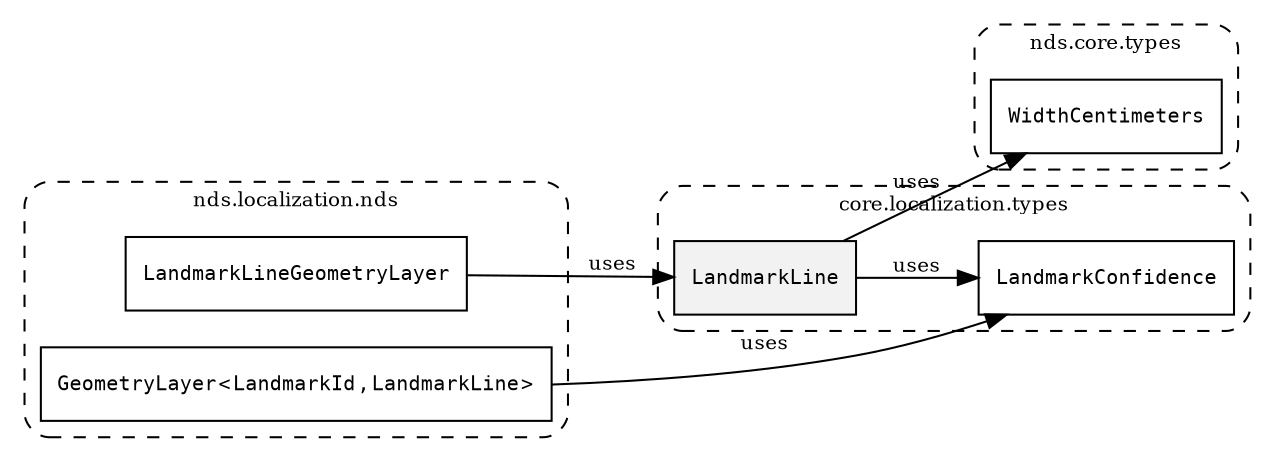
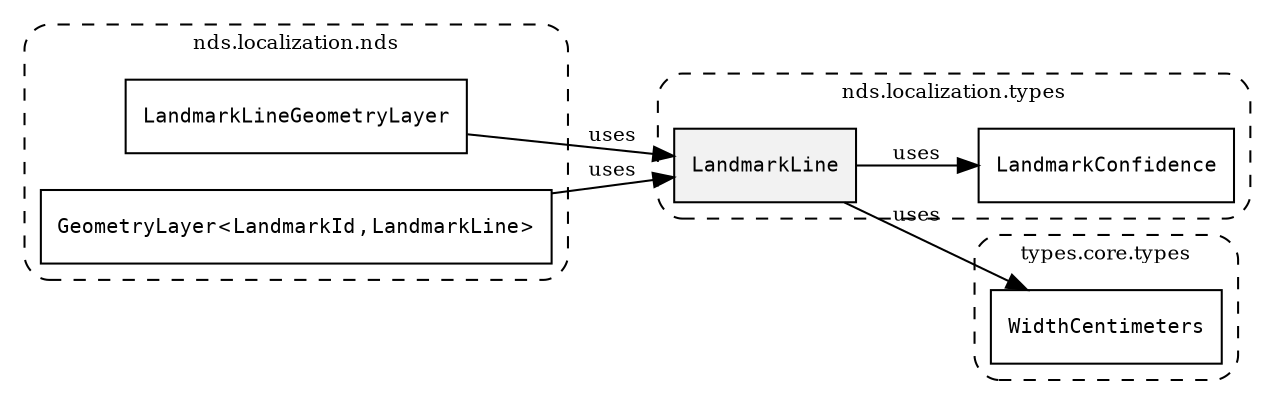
cluster "nds.core.types": label "nds.core.types" -> "types.core.types"
cluster "core.localization.types": label "core.localization.types" -> "nds.localization.types"
edge "GeometryLayer" -> "LandmarkConfidence": now "GeometryLayer" -> "LandmarkLine"
